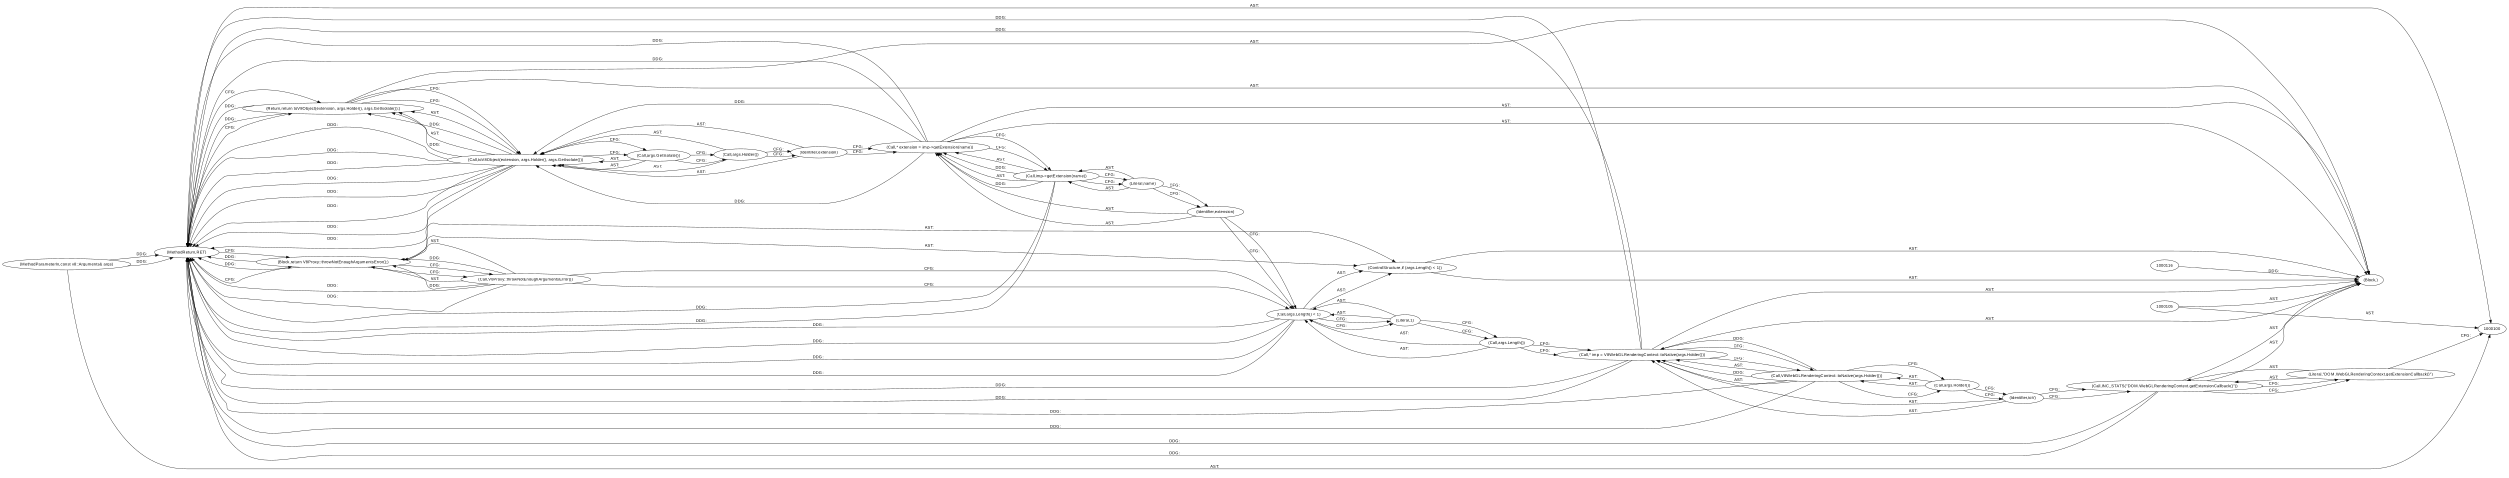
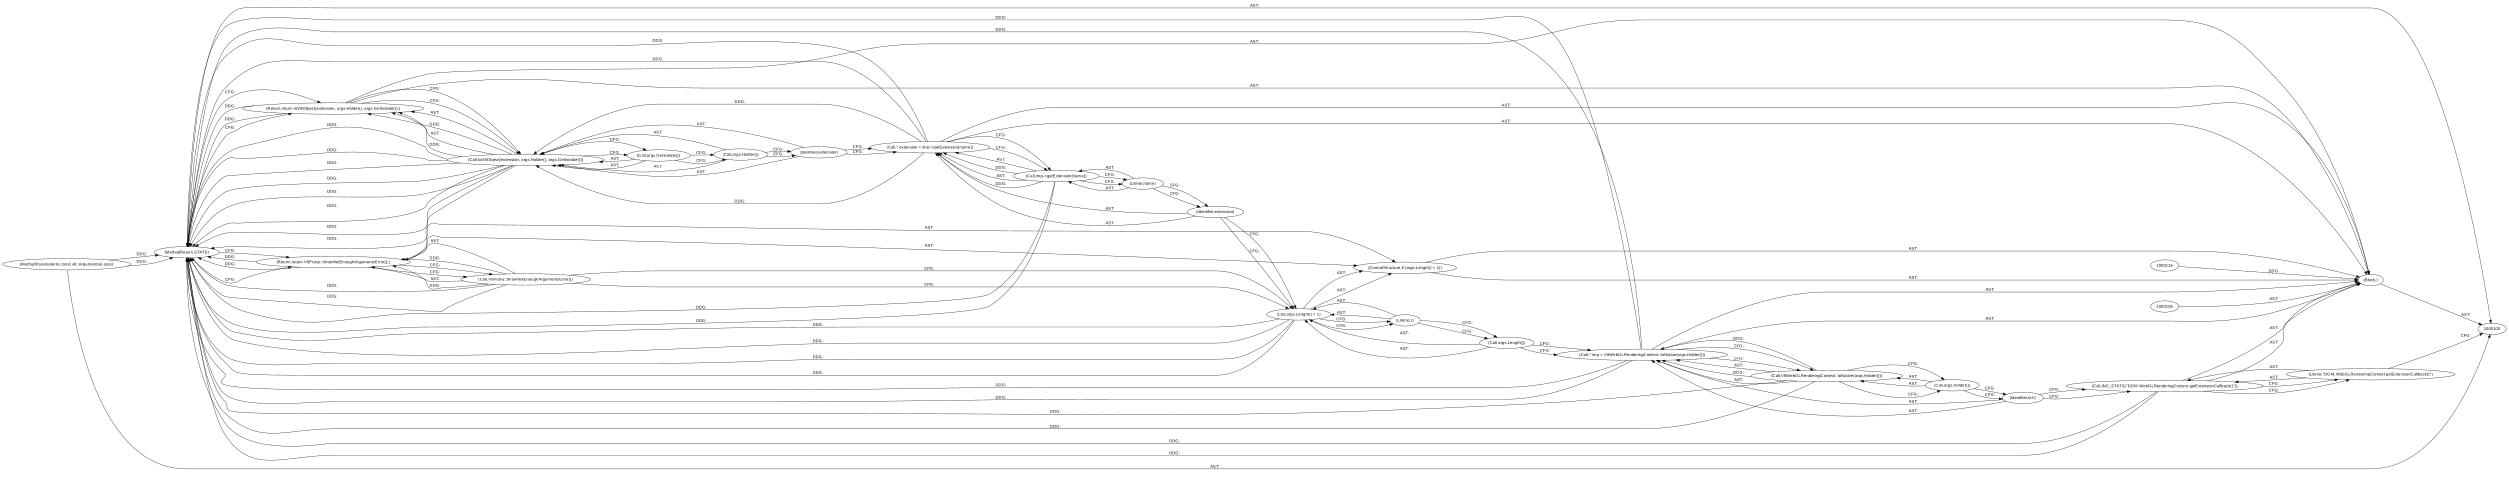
node "(MethodReturn,RET)": label "(MethodReturn,RET)" -> "(MethodReturn,STATS)"
node "(Block,return V8Proxy::throwNotEnoughArgumentsError();)": label "(Block,return V8Proxy::throwNotEnoughArgumentsError();)" -> "(Return,return V8Proxy::throwNotEnoughArgumentsError();)"
edge "1000105" -> "1000100": now "(Block,)" -> "1000100"
